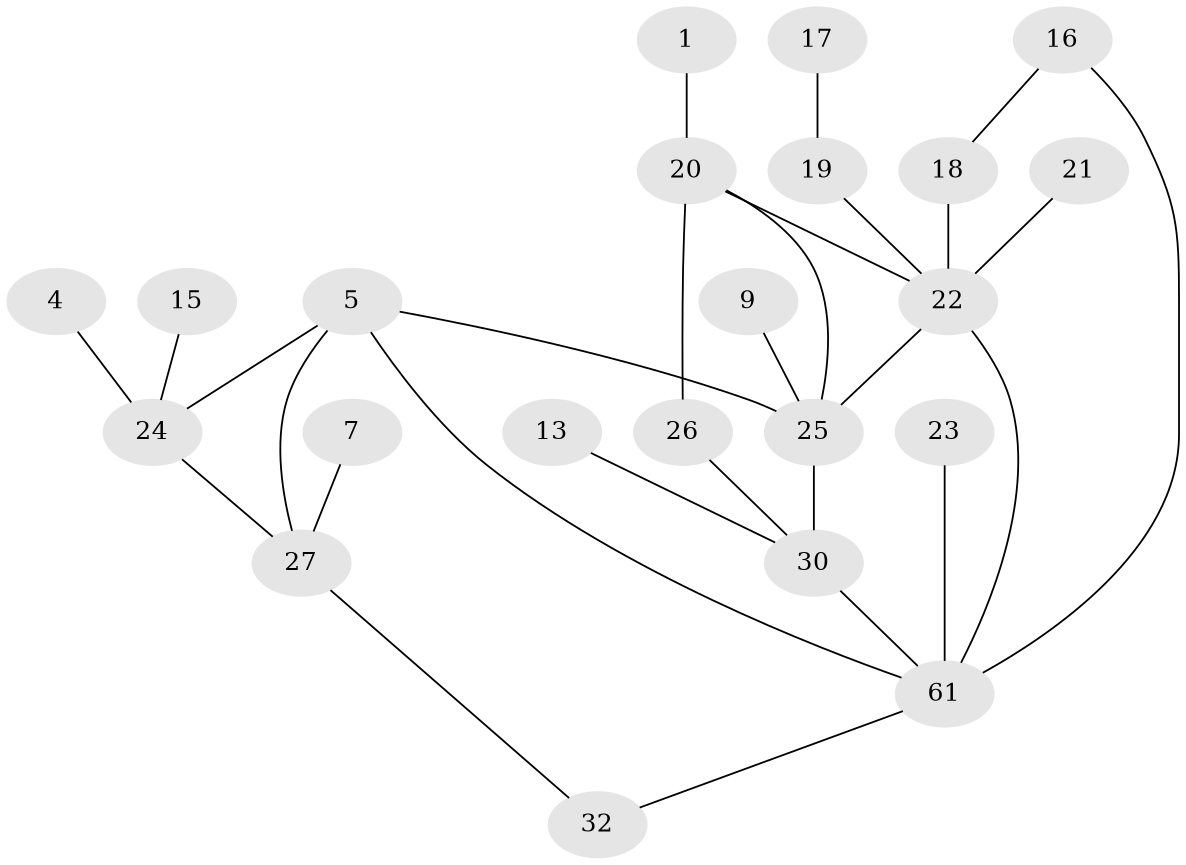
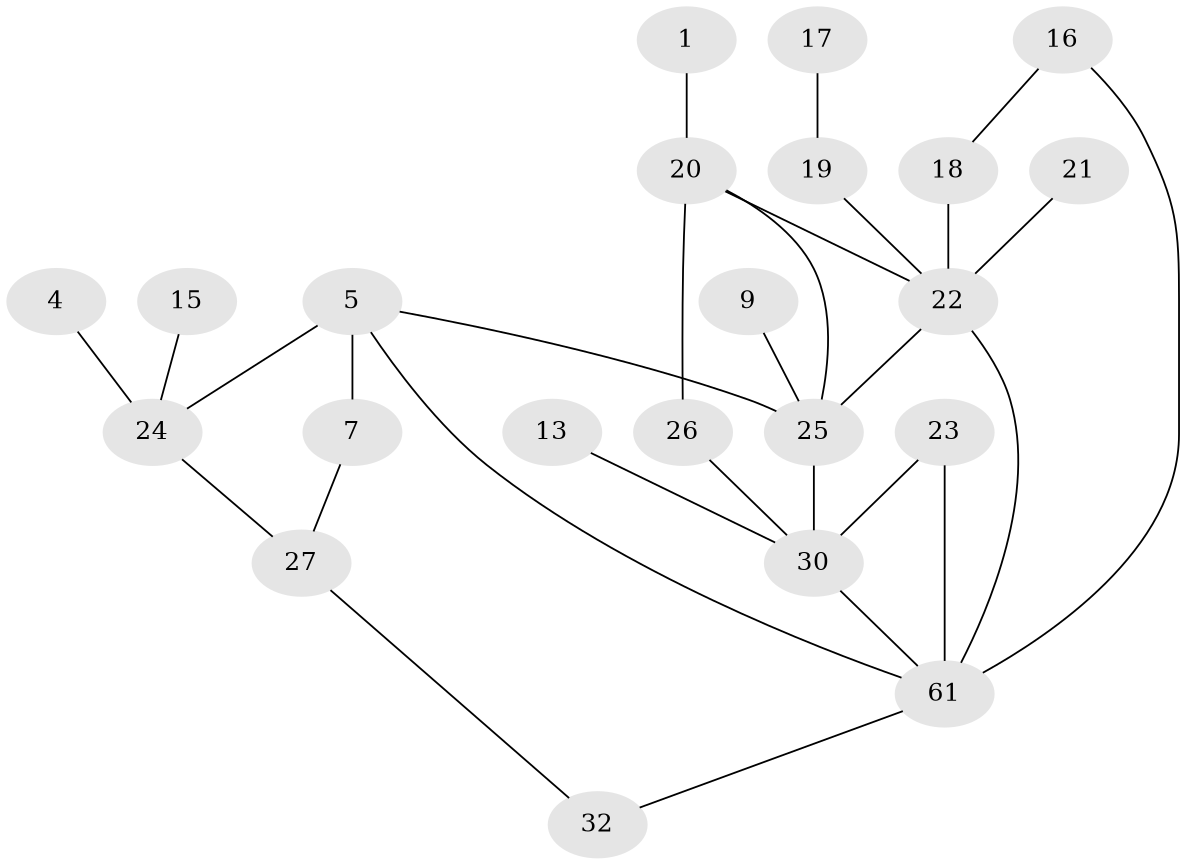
edge "5" -- "27": now "5" -- "7"
edge "23" -- "30": added
